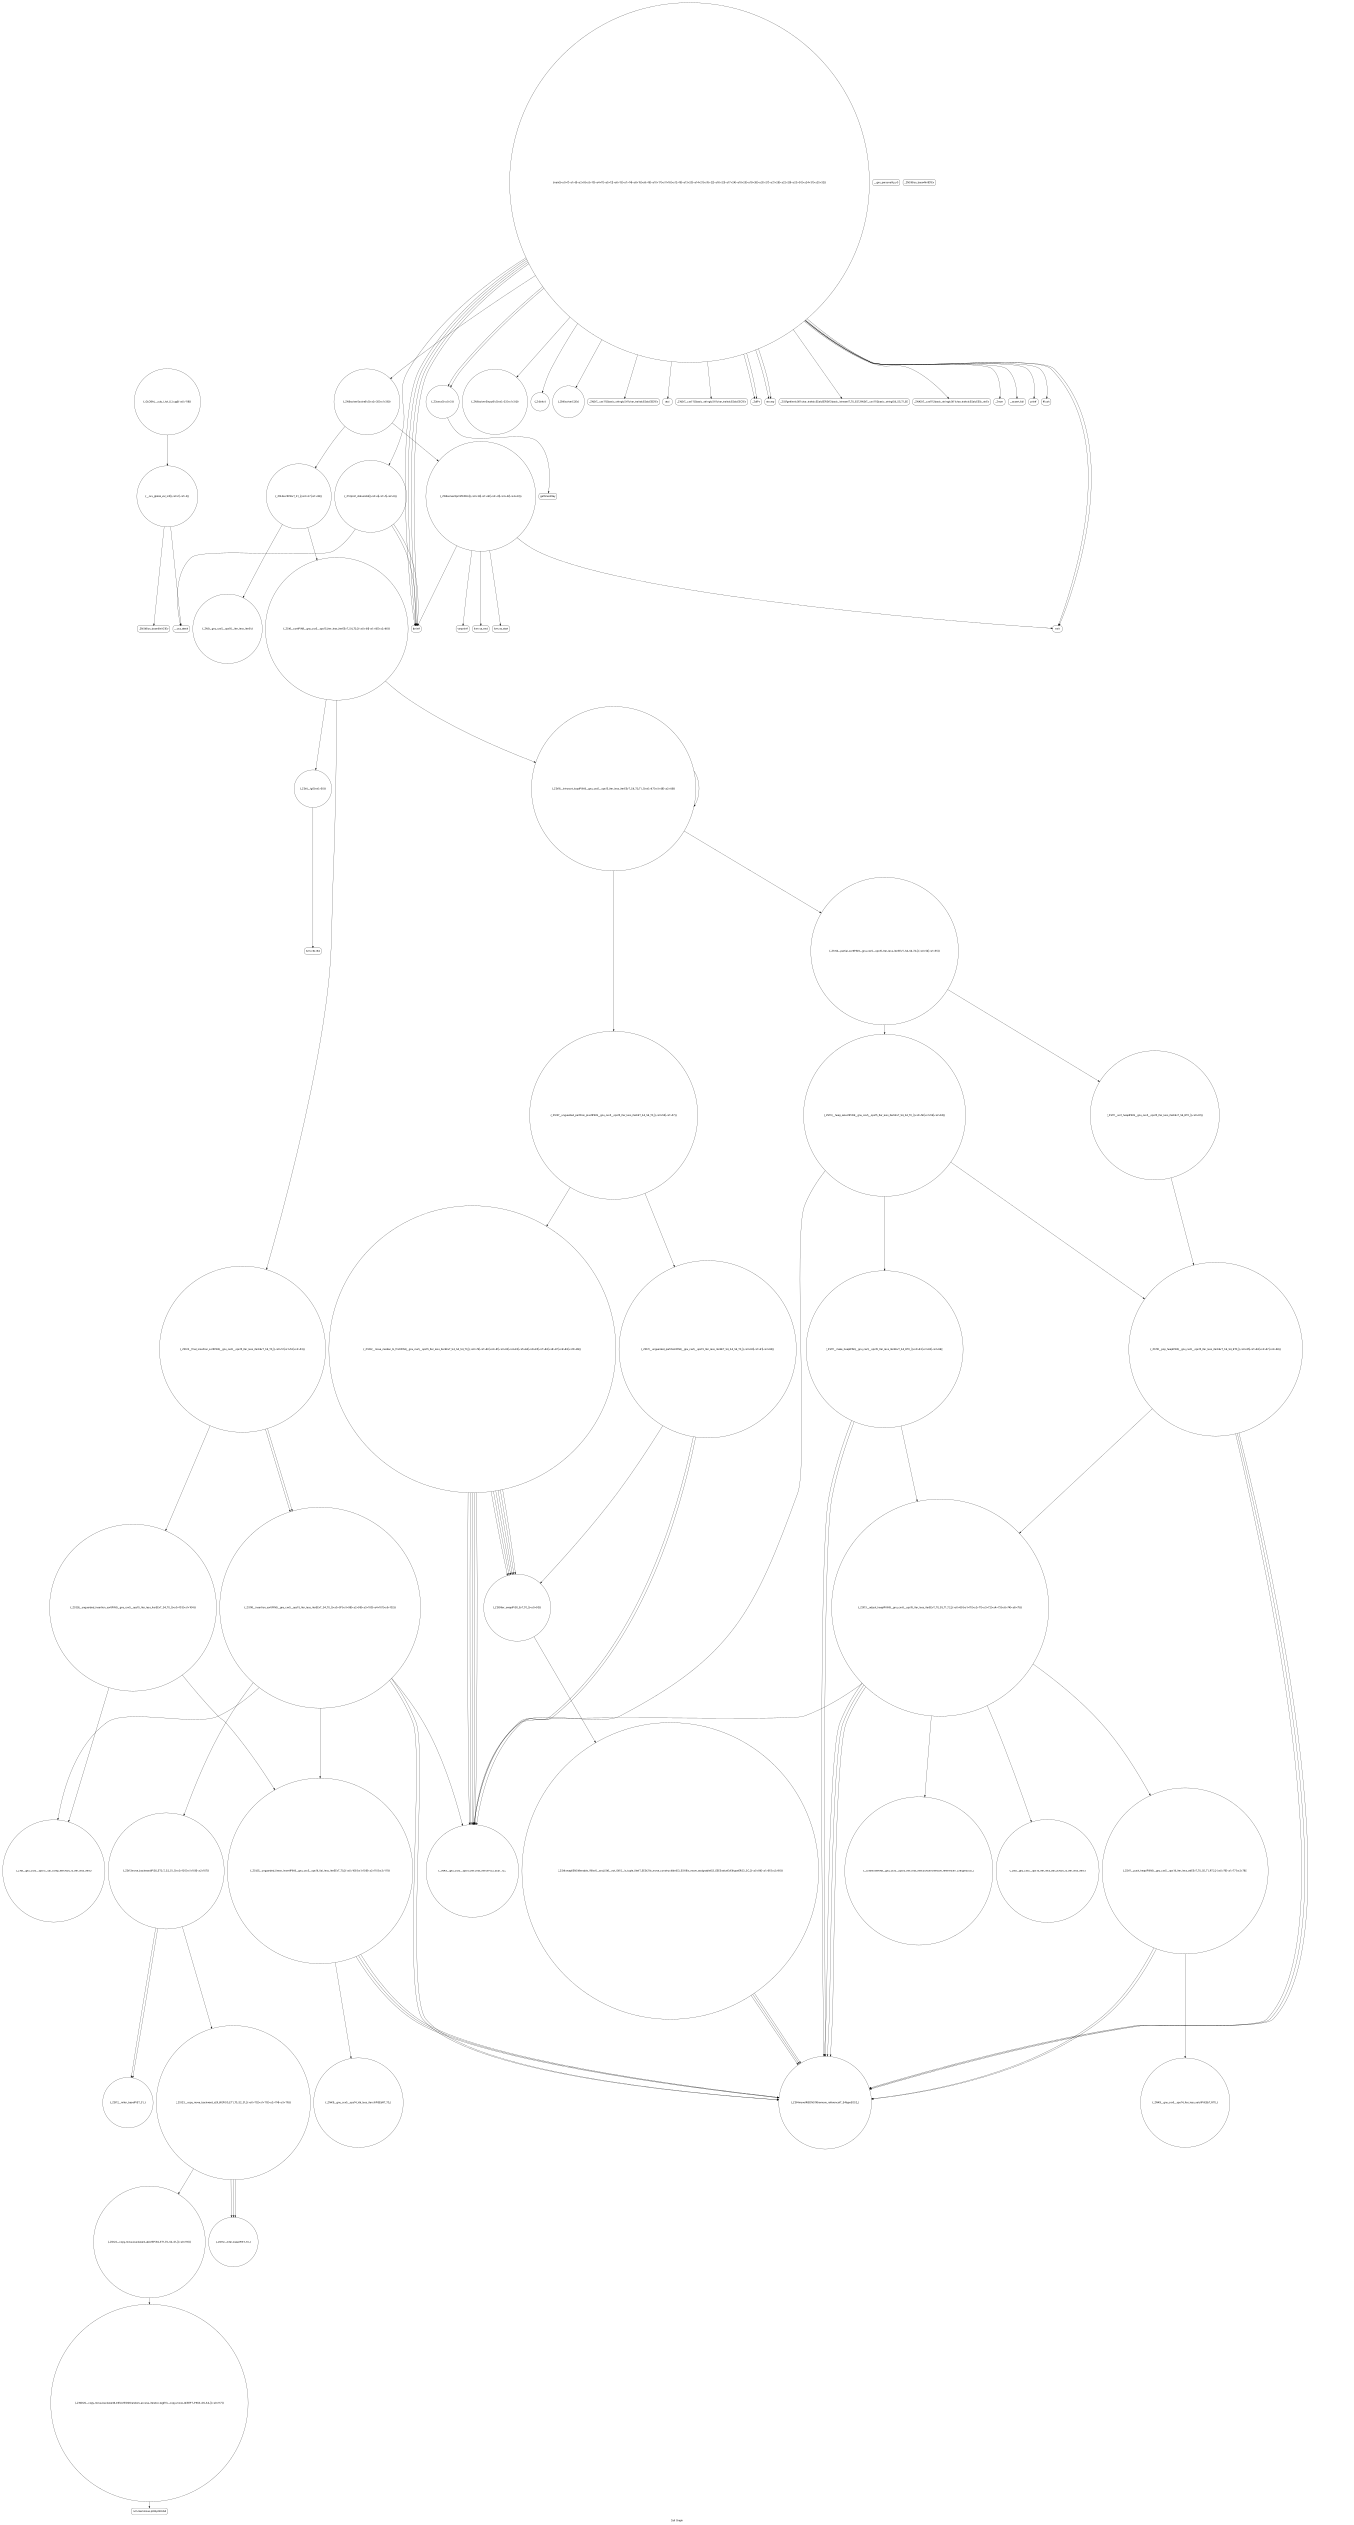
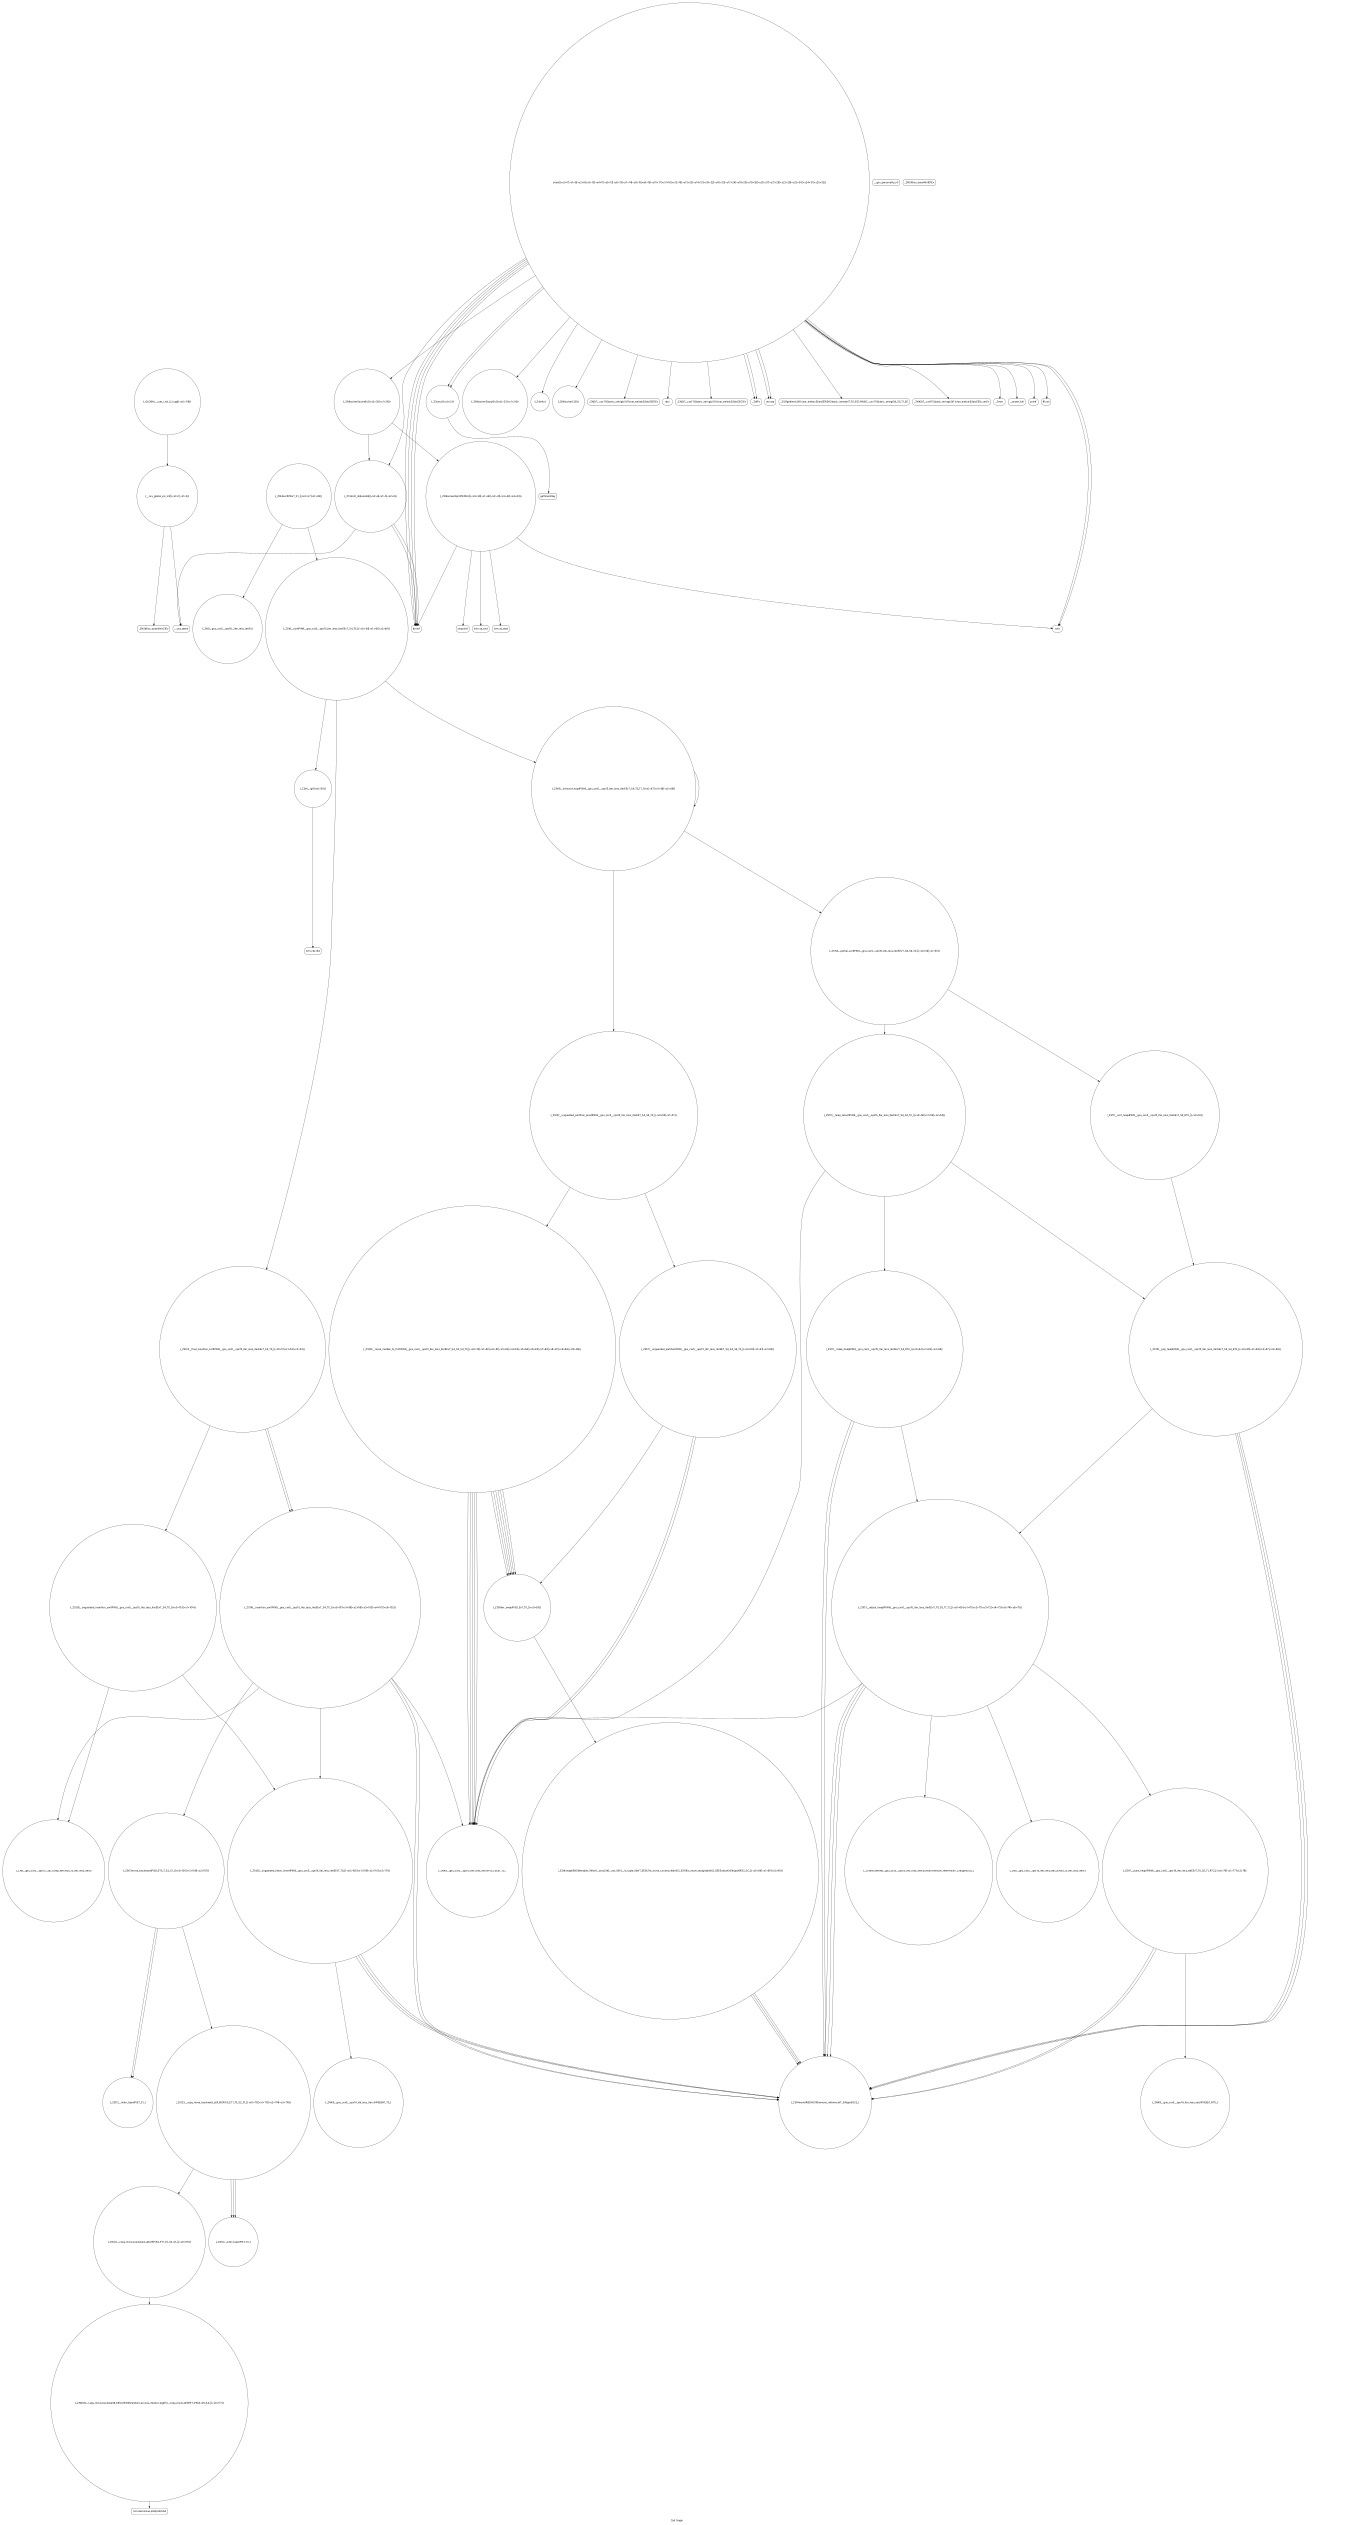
edge "{_ZN6solver5solveEv|{<s0>35|<s1>36}}" -> "{_ZSt4sortIPiEvT_S1_|{<s0>37|<s1>38}}": now "{_ZN6solver5solveEv|{<s0>35|<s1>36}}" -> "{_Z12print_statusiiddi|{<s0>4|<s1>5|<s2>6}}"
